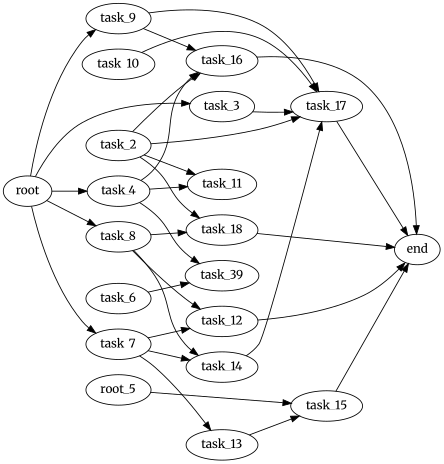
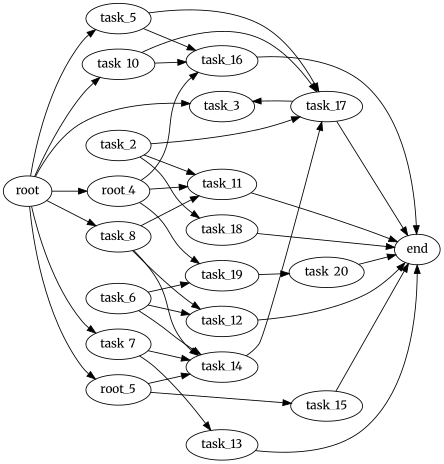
node "task_9": label "task_9" -> "task_5"
edge "task_2" -> "task_16": now "task_10" -> "task_16"
edge "task_3" -> "task_17": reversed
edge "root" -> "task_10": added
node "task_4": label "task_4" -> "root_4"
edge "task_11" -> "end": added
edge "task_8" -> "task_18": now "task_8" -> "task_11"
node "task_20": added
node "task_39": label "task_39" -> "task_19"
edge "root" -> "root_5": added
edge "task_6" -> "task_14": added
edge "task_7" -> "task_12": now "task_6" -> "task_12"
edge "root_5" -> "task_14": added
edge "task_13" -> "task_15": now "task_13" -> "end"
